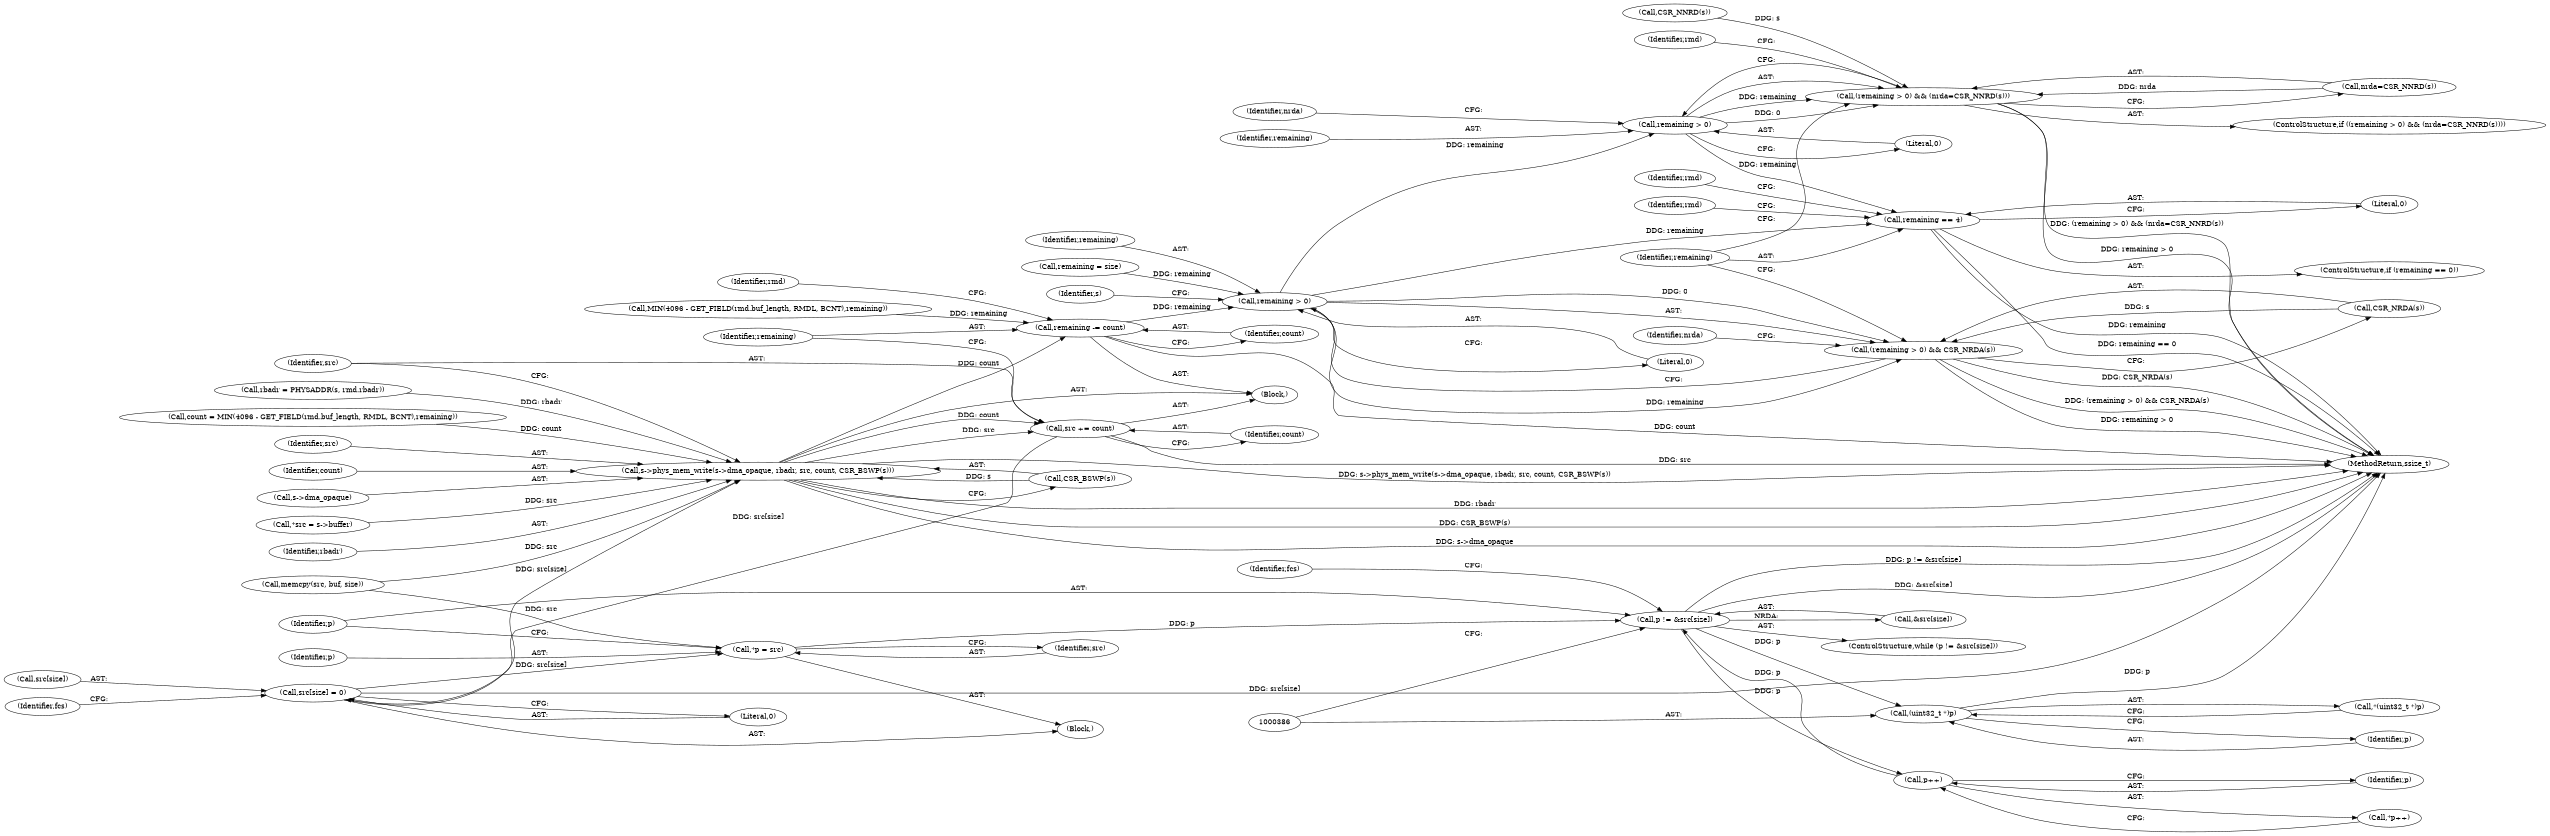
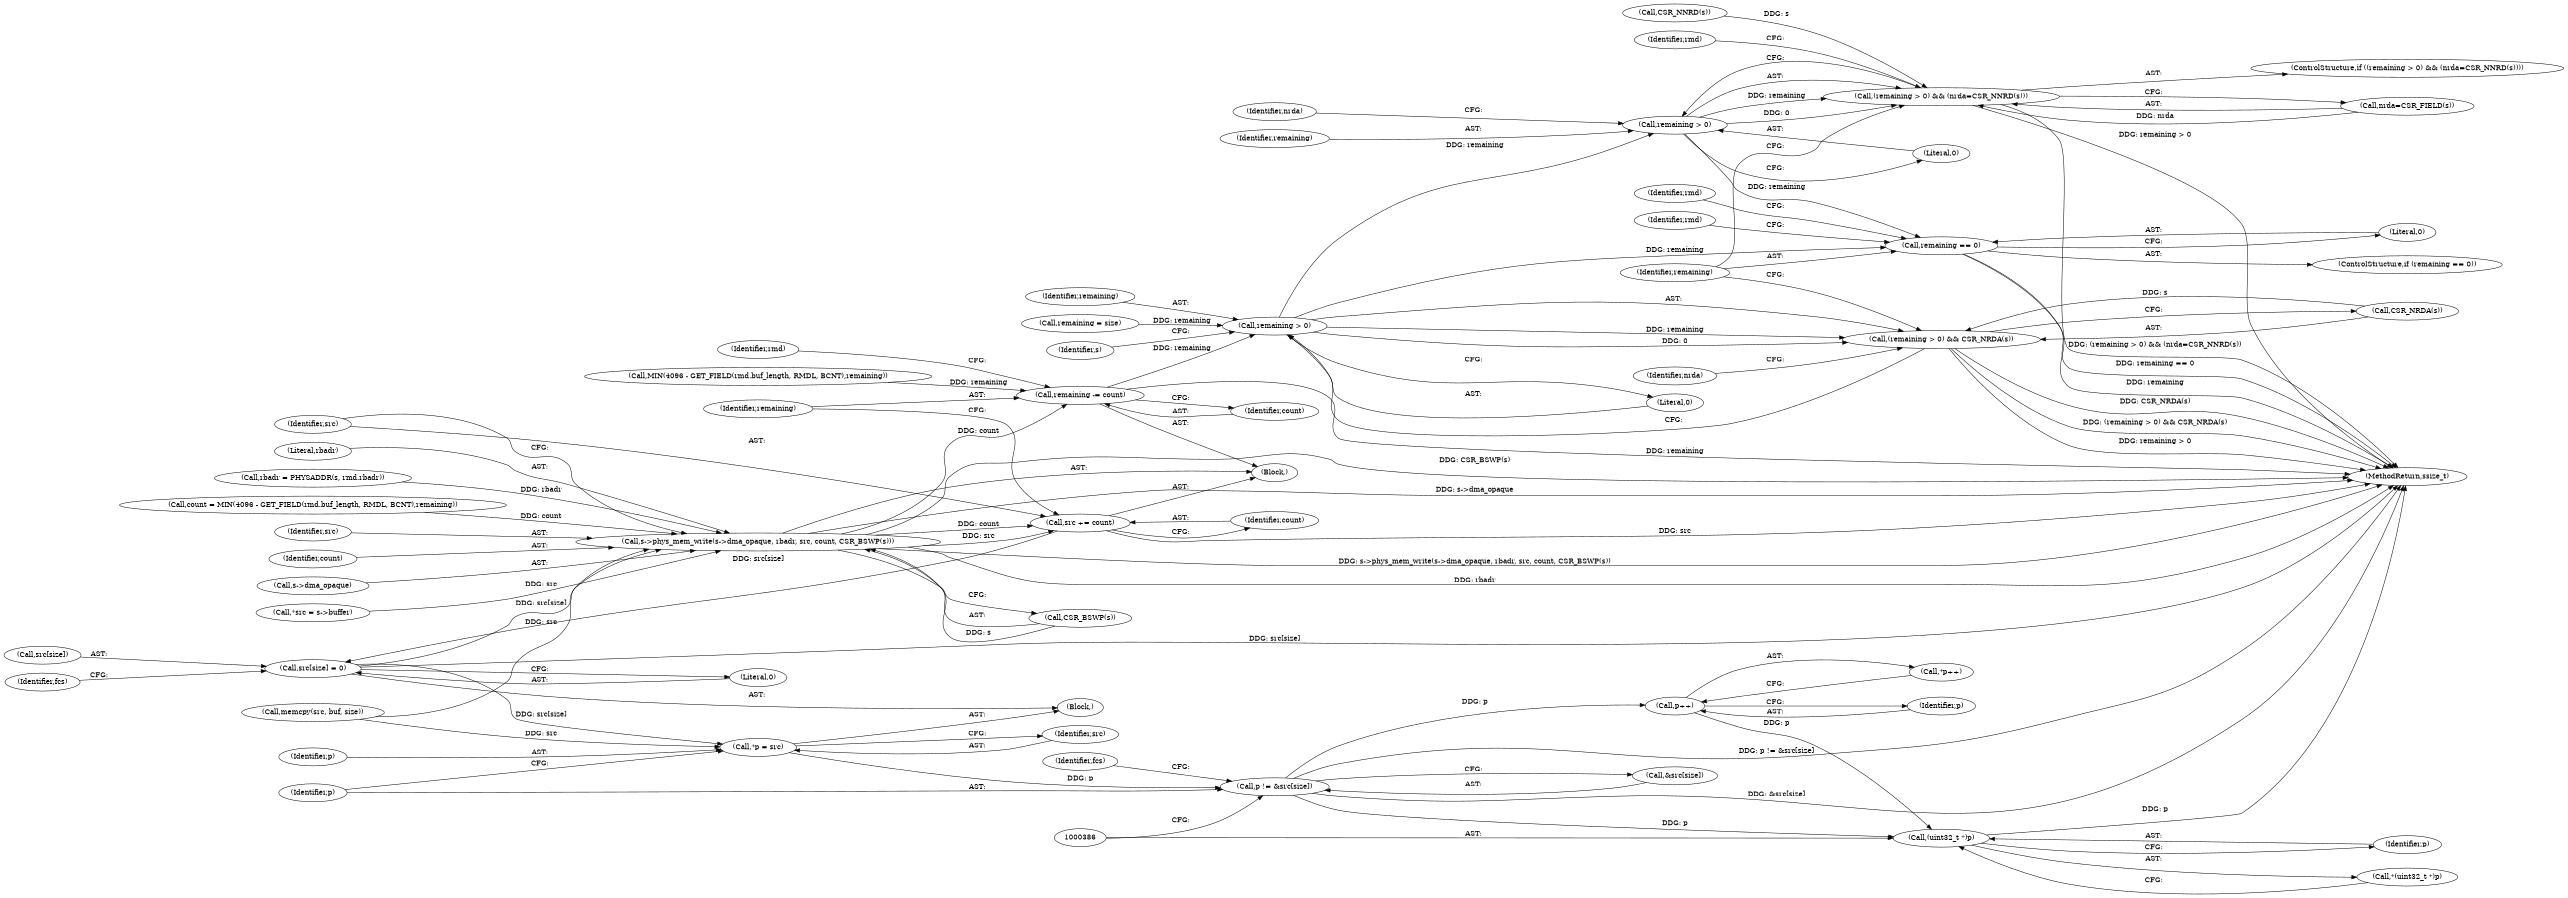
node "(Call,nrda=CSR_NNRD(s))": label "(Call,nrda=CSR_NNRD(s))" -> "(Call,nrda=CSR_FIELD(s))"
node "(Call,remaining == 4)": label "(Call,remaining == 4)" -> "(Call,remaining == 0)"
edge "(Call,remaining -= count)" -> "(MethodReturn,ssize_t)": label "DDG: count" -> "DDG: remaining"
node "(Identifier,rbadr)": label "(Identifier,rbadr)" -> "(Literal,rbadr)"
edge "(Call,p != &src[size])" -> "(Call,&src[size])": label "NRDA: " -> "CFG: "
node "(ControlStructure,while (p != &src[size]))": removed
edge "(Call,p++)" -> "(Call,p != &src[size])": now "(Call,p++)" -> "(Call,(uint32_t *)p)"
